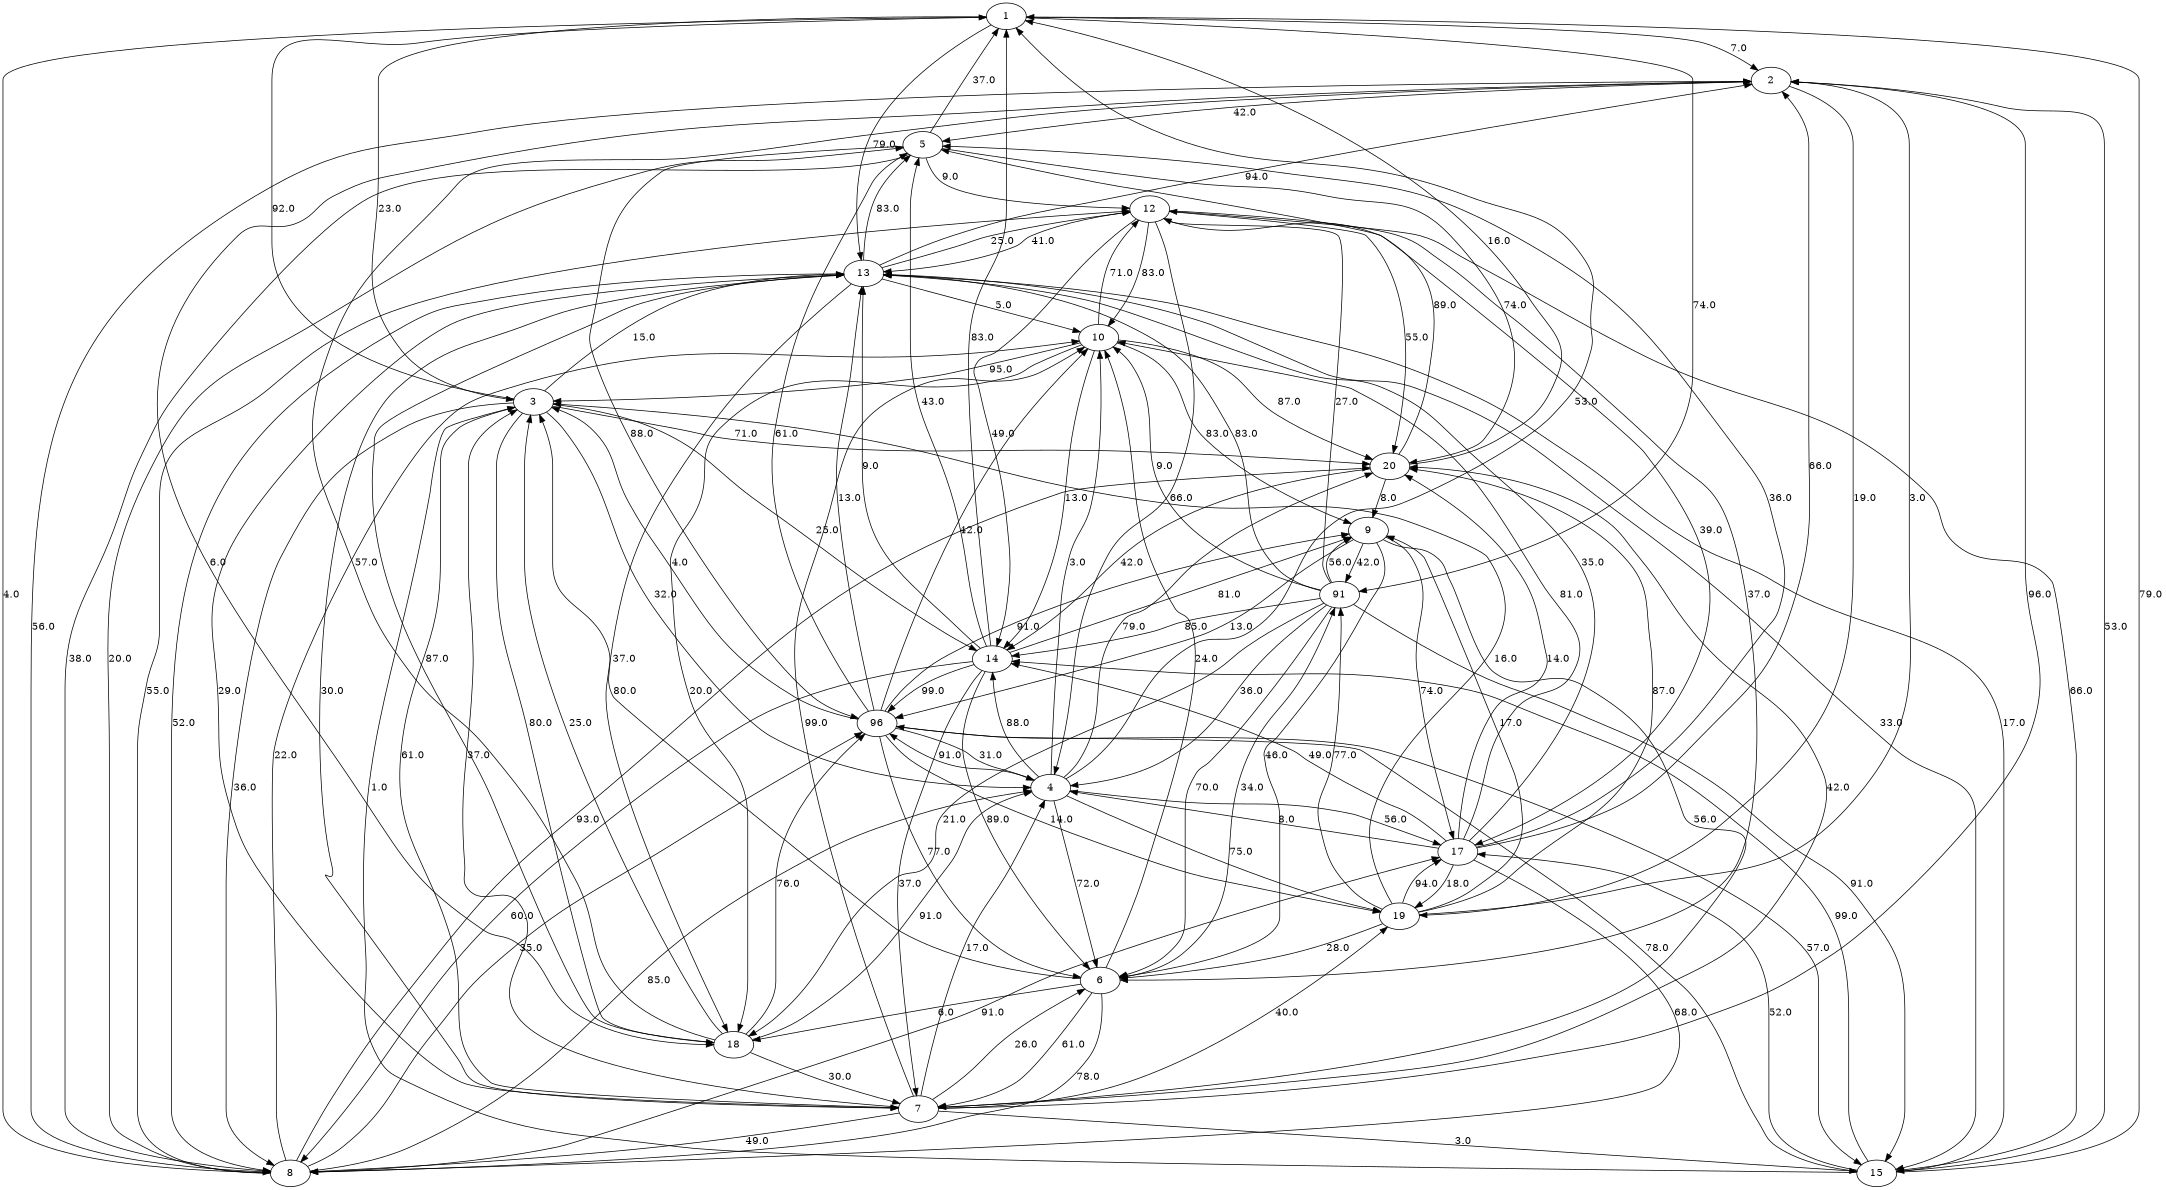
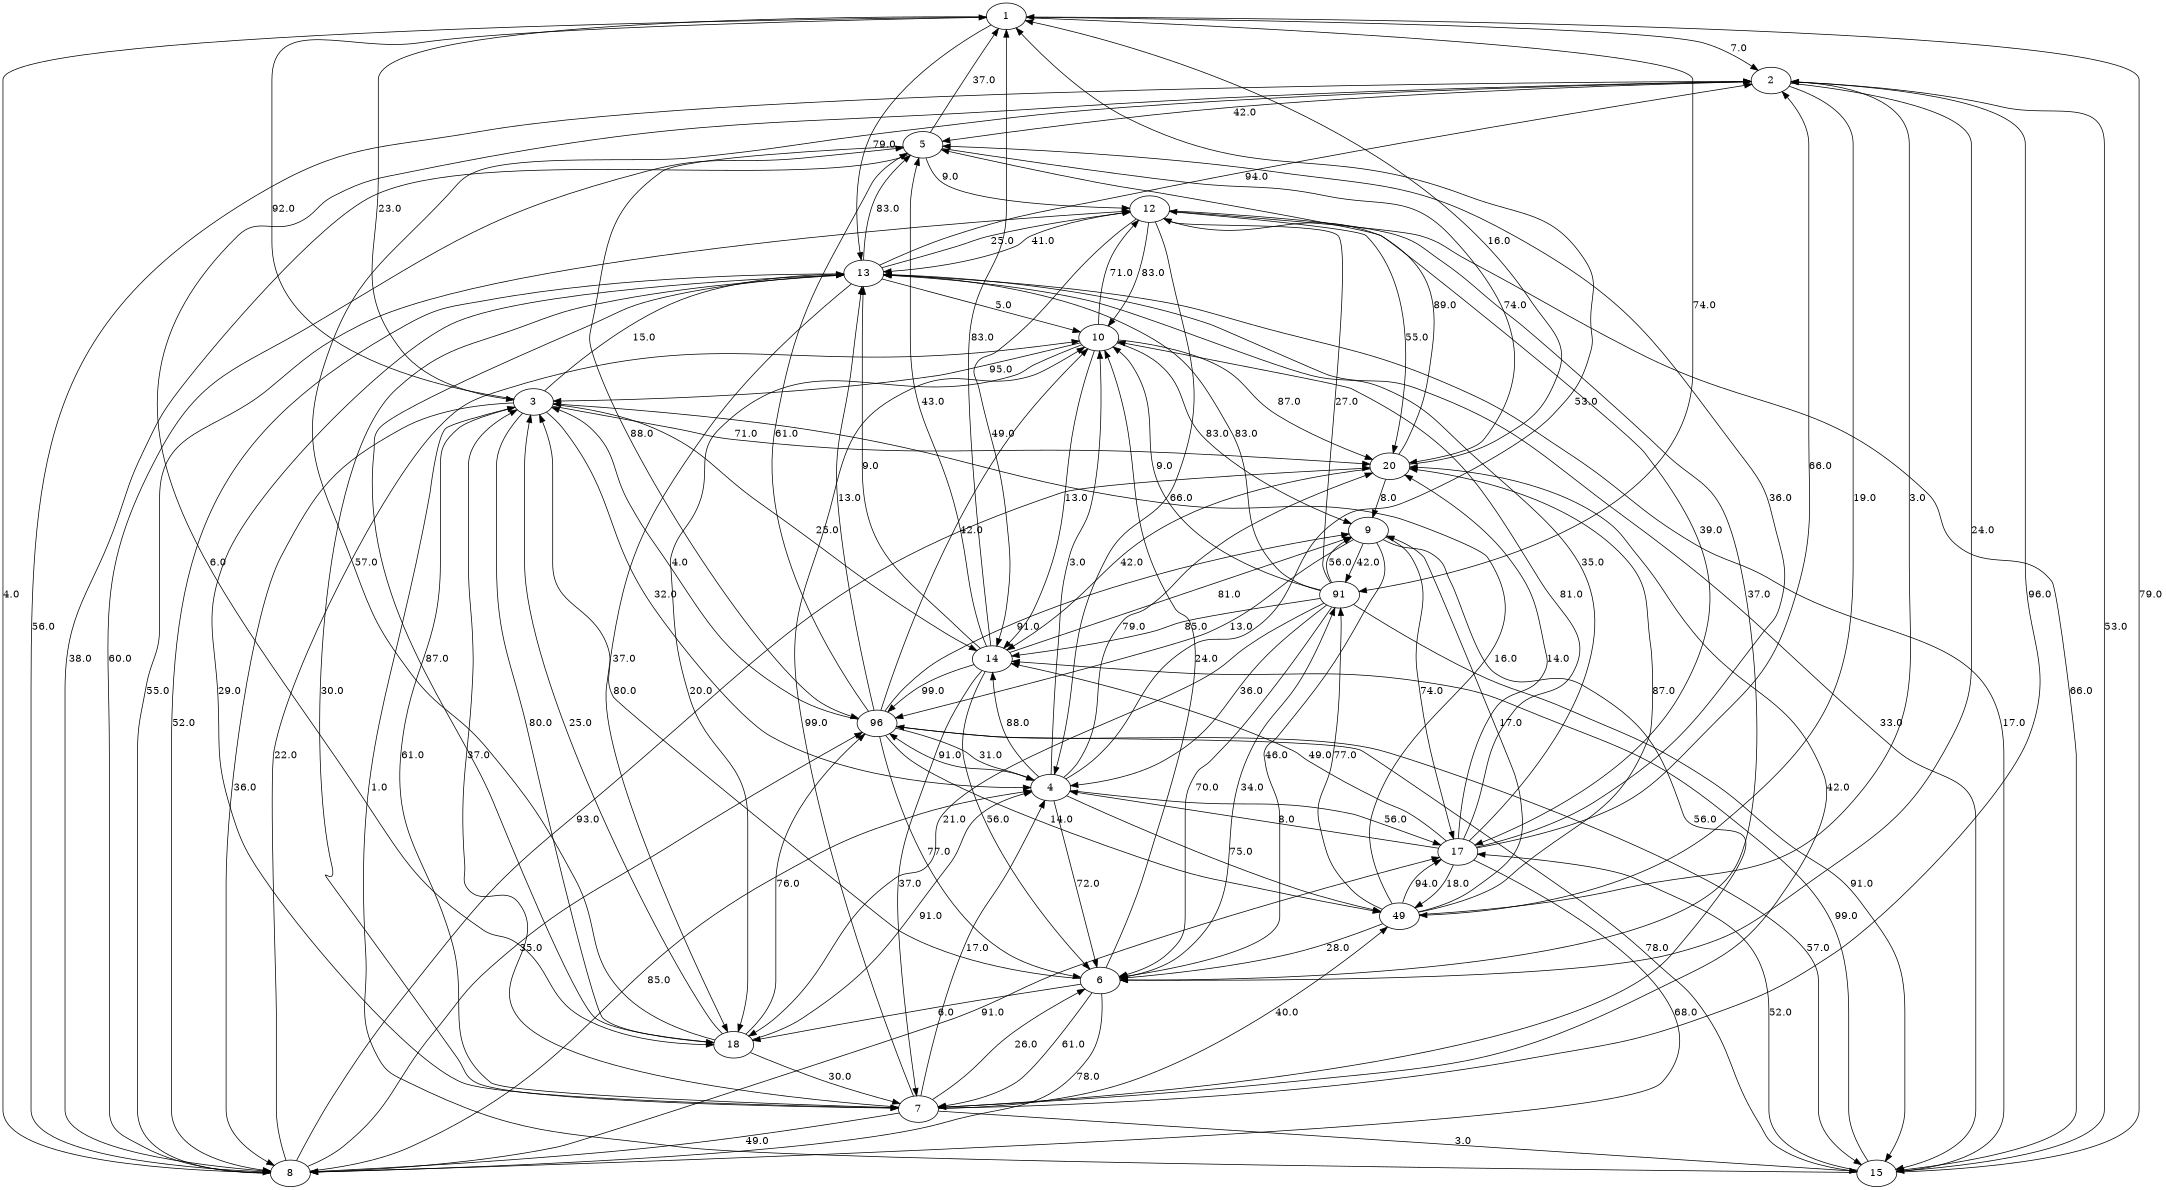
edge "8" -> "5": label "20.0" -> "60.0"
edge "2" -> "6": added, label "24.0"
edge "14" -> "6": label "89.0" -> "56.0"
edge "14" -> "8": removed, label "60.0"
node "19": label "19" -> "49"
